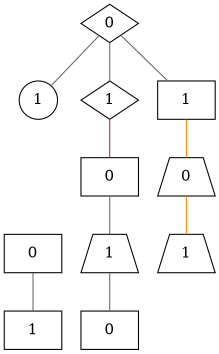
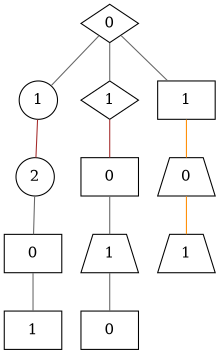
node "2": added
